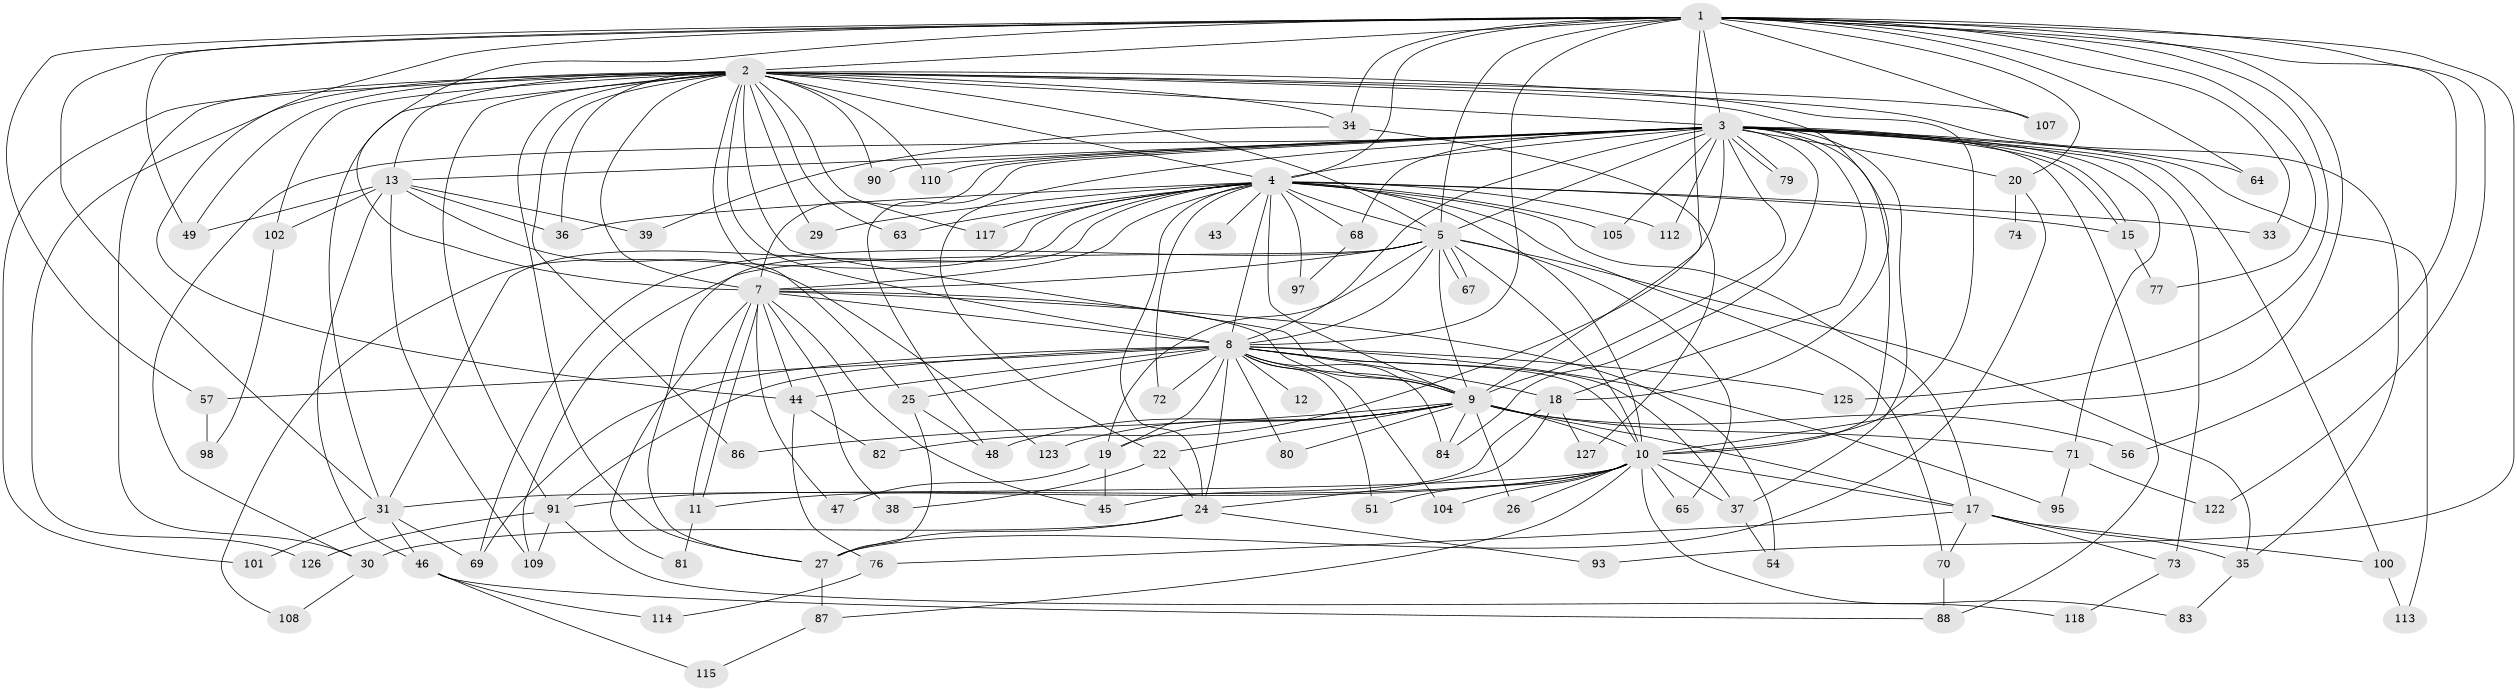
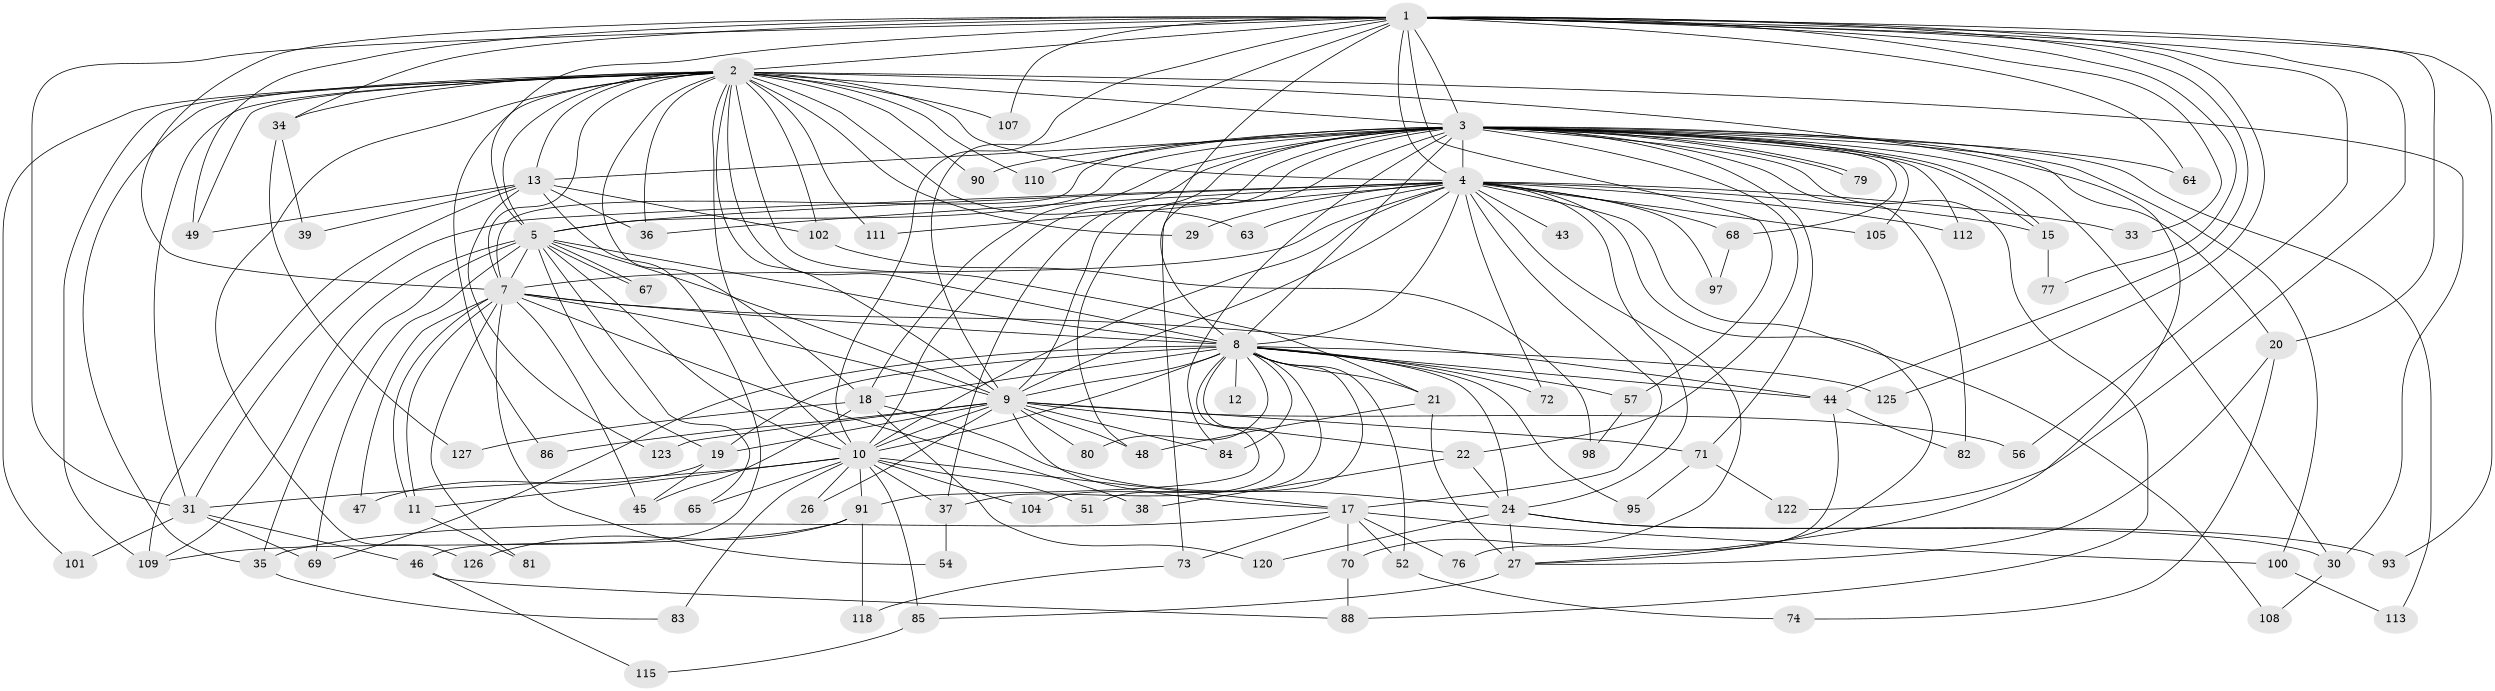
edge "2" -- "91": now "2" -- "109"
node "117": label "117" -> "111"
node "25": label "25" -> "21"
node "120": added
node "52": added
node "114": removed
node "87": label "87" -> "85"
